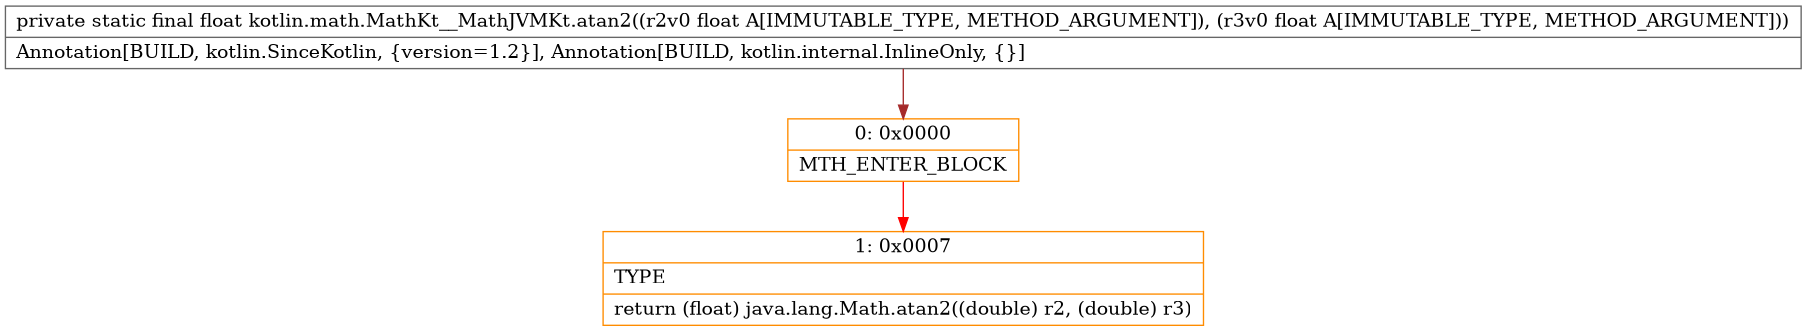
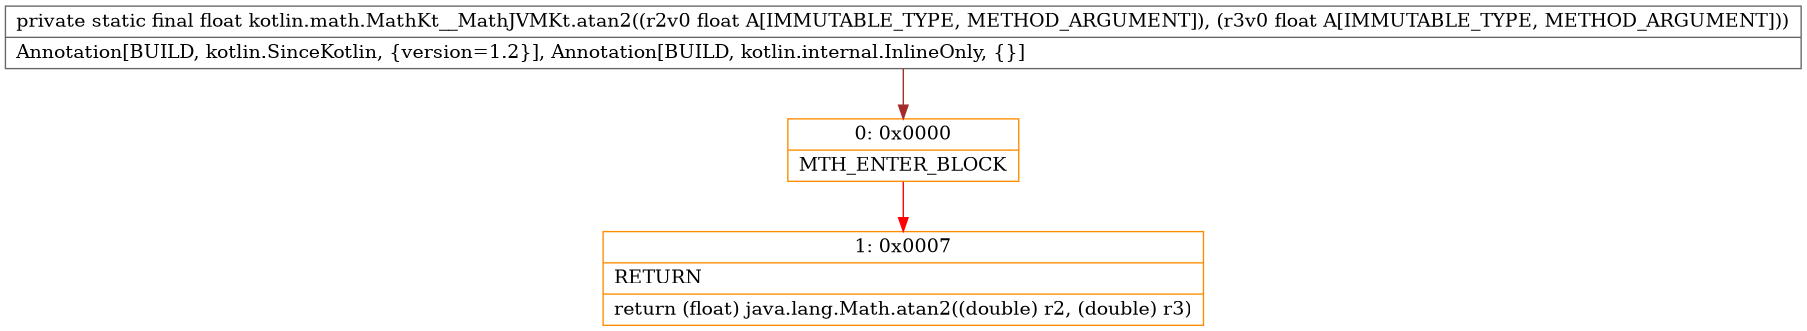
node "1: 0x0007": text "TYPE" -> "RETURN"
